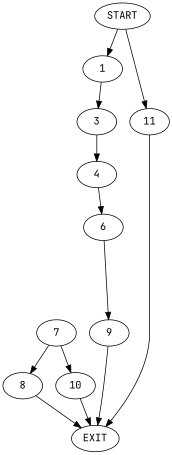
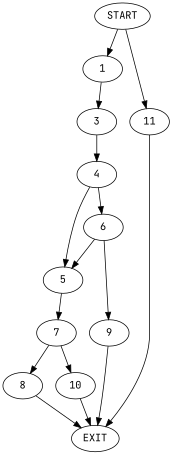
node "5": added
